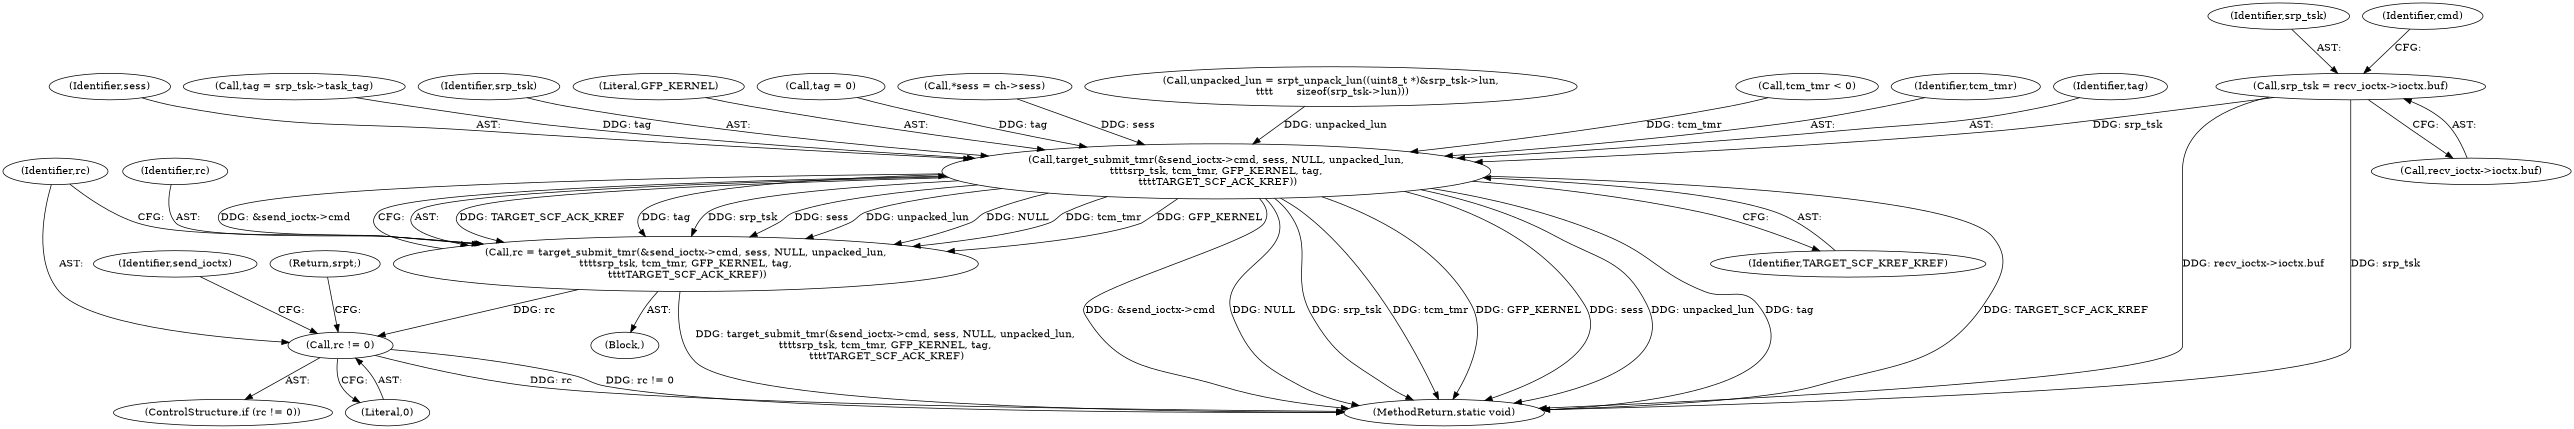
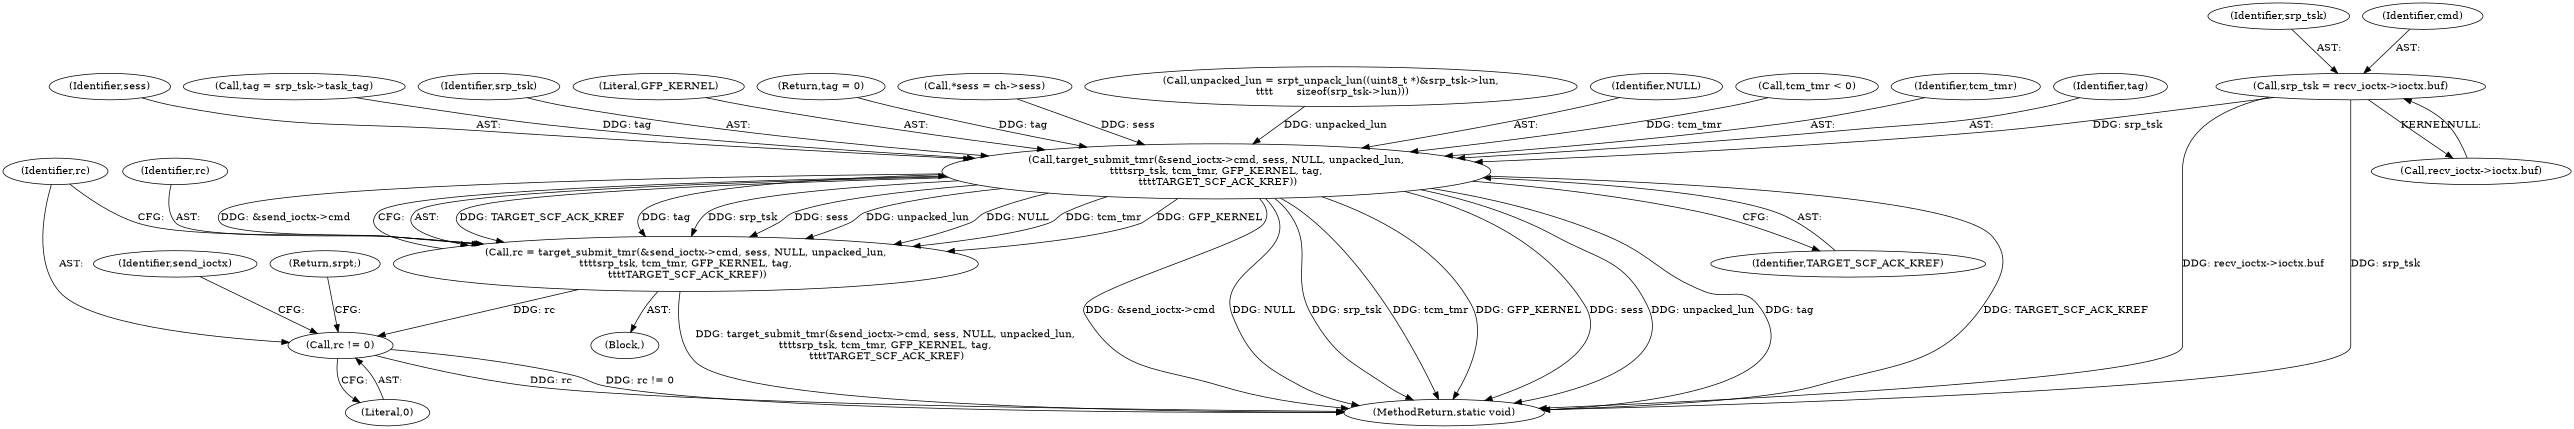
edge "(Identifier,cmd)" -> "(Call,srp_tsk = recv_ioctx->ioctx.buf)": label "CFG: " -> "AST: "
node "(Call,tag = 0)": label "(Call,tag = 0)" -> "(Return,tag = 0)"
node "(Identifier,NULL)": added
edge "(Call,srp_tsk = recv_ioctx->ioctx.buf)" -> "(Call,recv_ioctx->ioctx.buf)": label "CFG: " -> "KERNEL: "
edge "(Call,recv_ioctx->ioctx.buf)" -> "(Call,srp_tsk = recv_ioctx->ioctx.buf)": label "AST: " -> "NULL: "
node "(Identifier,TARGET_SCF_KREF_KREF)": label "(Identifier,TARGET_SCF_KREF_KREF)" -> "(Identifier,TARGET_SCF_ACK_KREF)"
node "(ControlStructure,if (rc != 0))": removed
